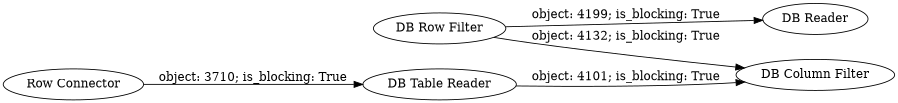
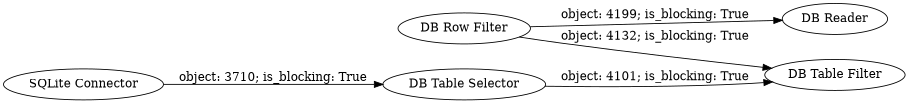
node "DB Column Filter": label "DB Column Filter" -> "DB Table Filter"
node "Row Connector": label "Row Connector" -> "SQLite Connector"
node "DB Table Reader": label "DB Table Reader" -> "DB Table Selector"
